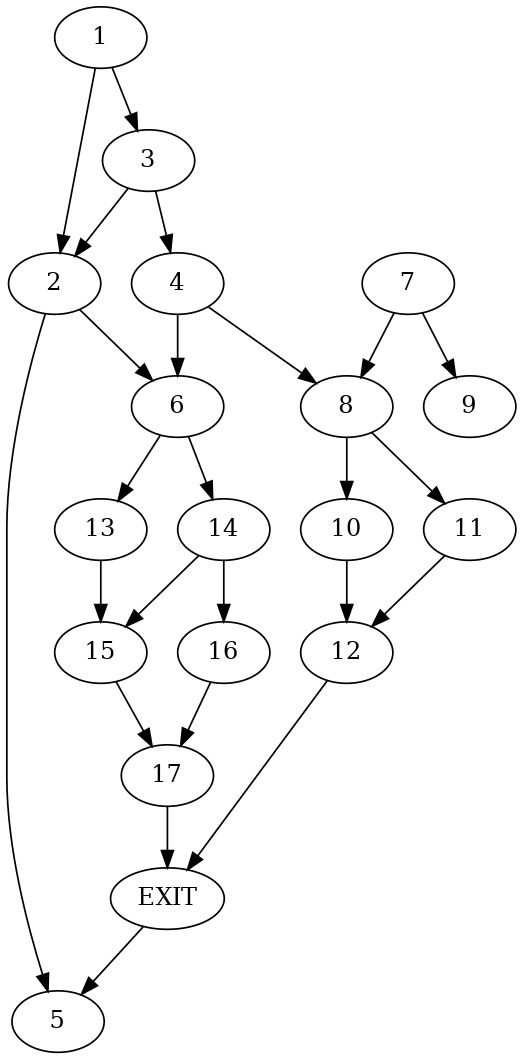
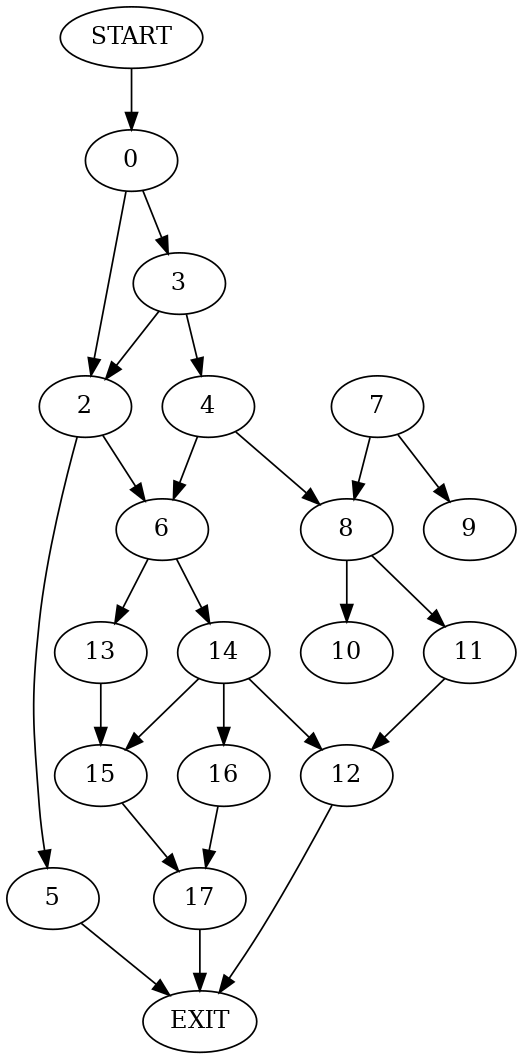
node "1": label "1" -> "0"
node "START": added
edge "10" -> "12": now "14" -> "12"
edge "EXIT" -> "5": reversed
